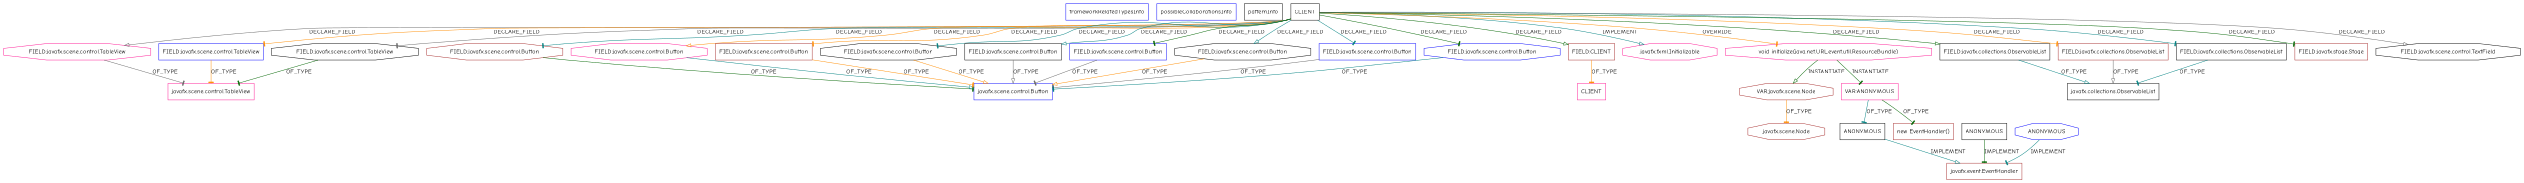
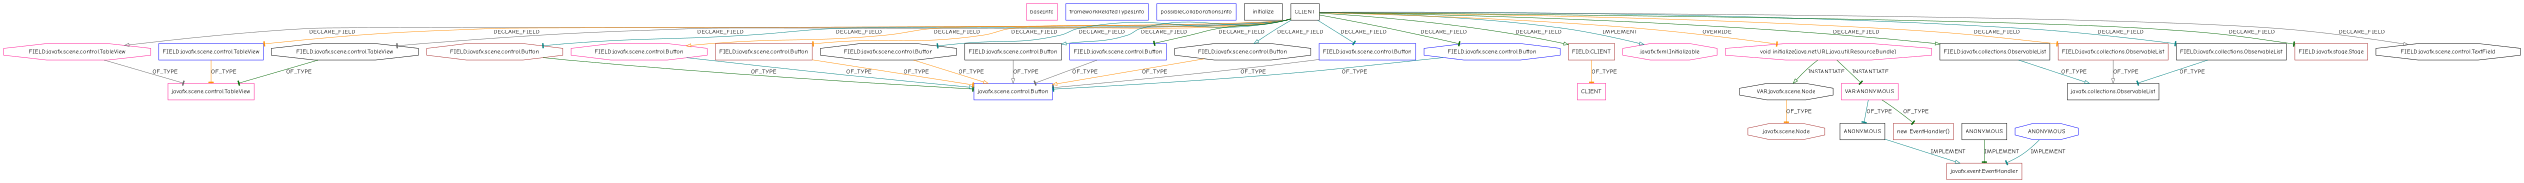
node "baseInfo": added
node "patternInfo": label "patternInfo" -> "initialize"
node "void initialize(java.net.URL,event.util.ResourceBundle)": label "void initialize(java.net.URL,event.util.ResourceBundle)" -> "void initialize(java.net.URL,java.util.ResourceBundle)"
node "VAR:javafx.scene.Node": color brown -> black
